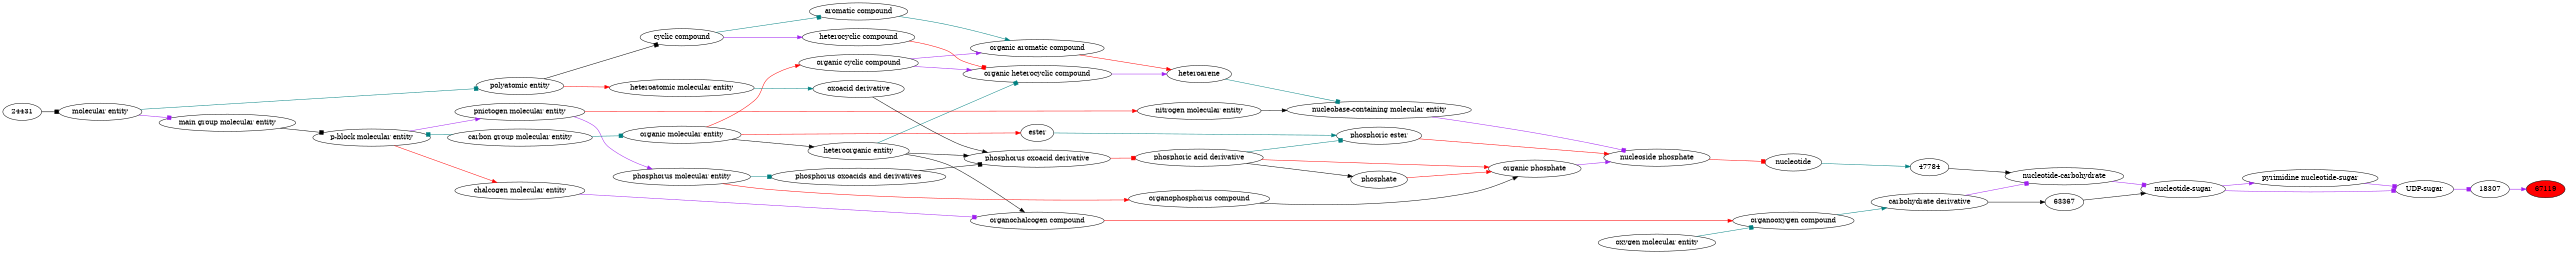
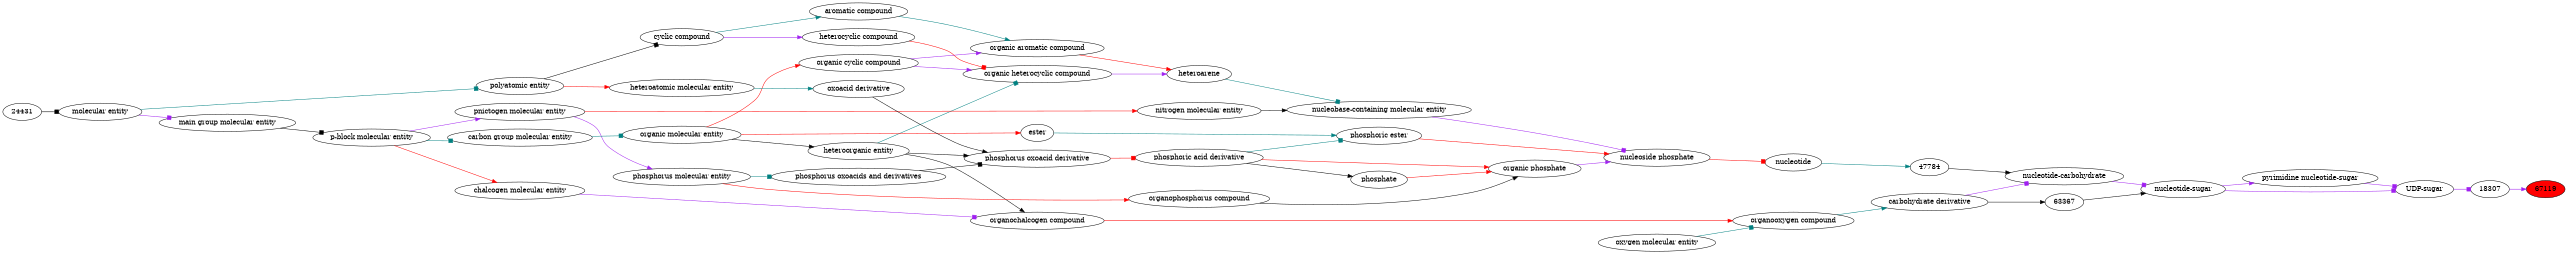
edge "cyclic compound" -> "aromatic compound": arrowhead box -> normal
edge "carbon group molecular entity" -> "p-block molecular entity": reversed
